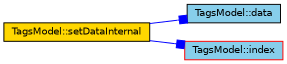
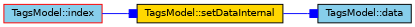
edge "TagsModel::setDataInternal" -> "TagsModel::index": reversed
